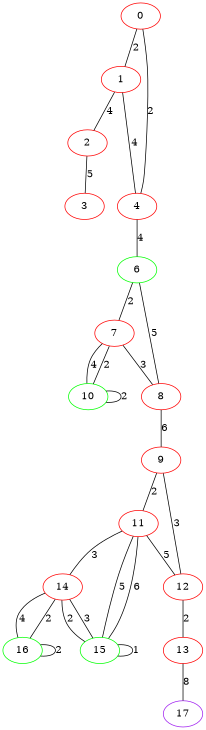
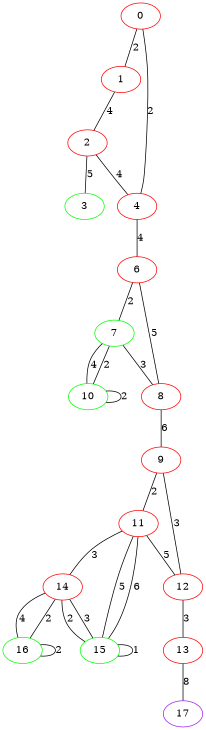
edge "1" -- "4": now "2" -- "4"
node "3": color red -> green
node "6": color green -> red
node "7": color red -> green
edge "12" -- "13": label "2" -> "3"
